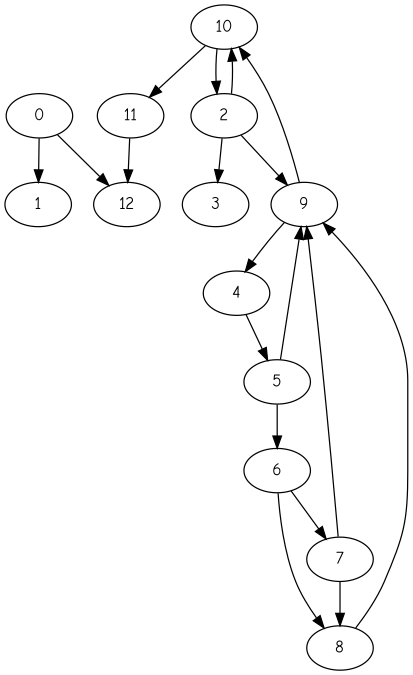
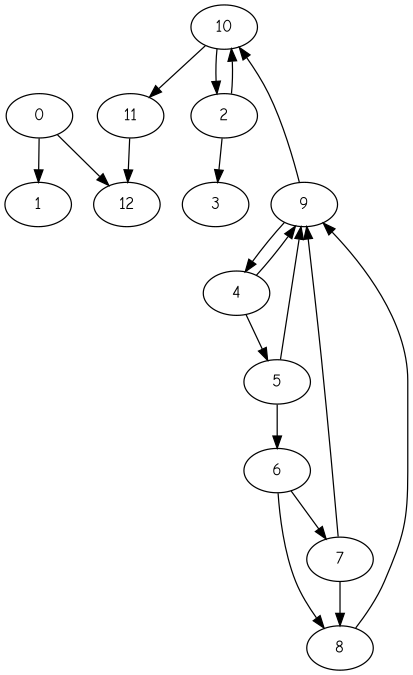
edge "2" -> "9": now "4" -> "9"
